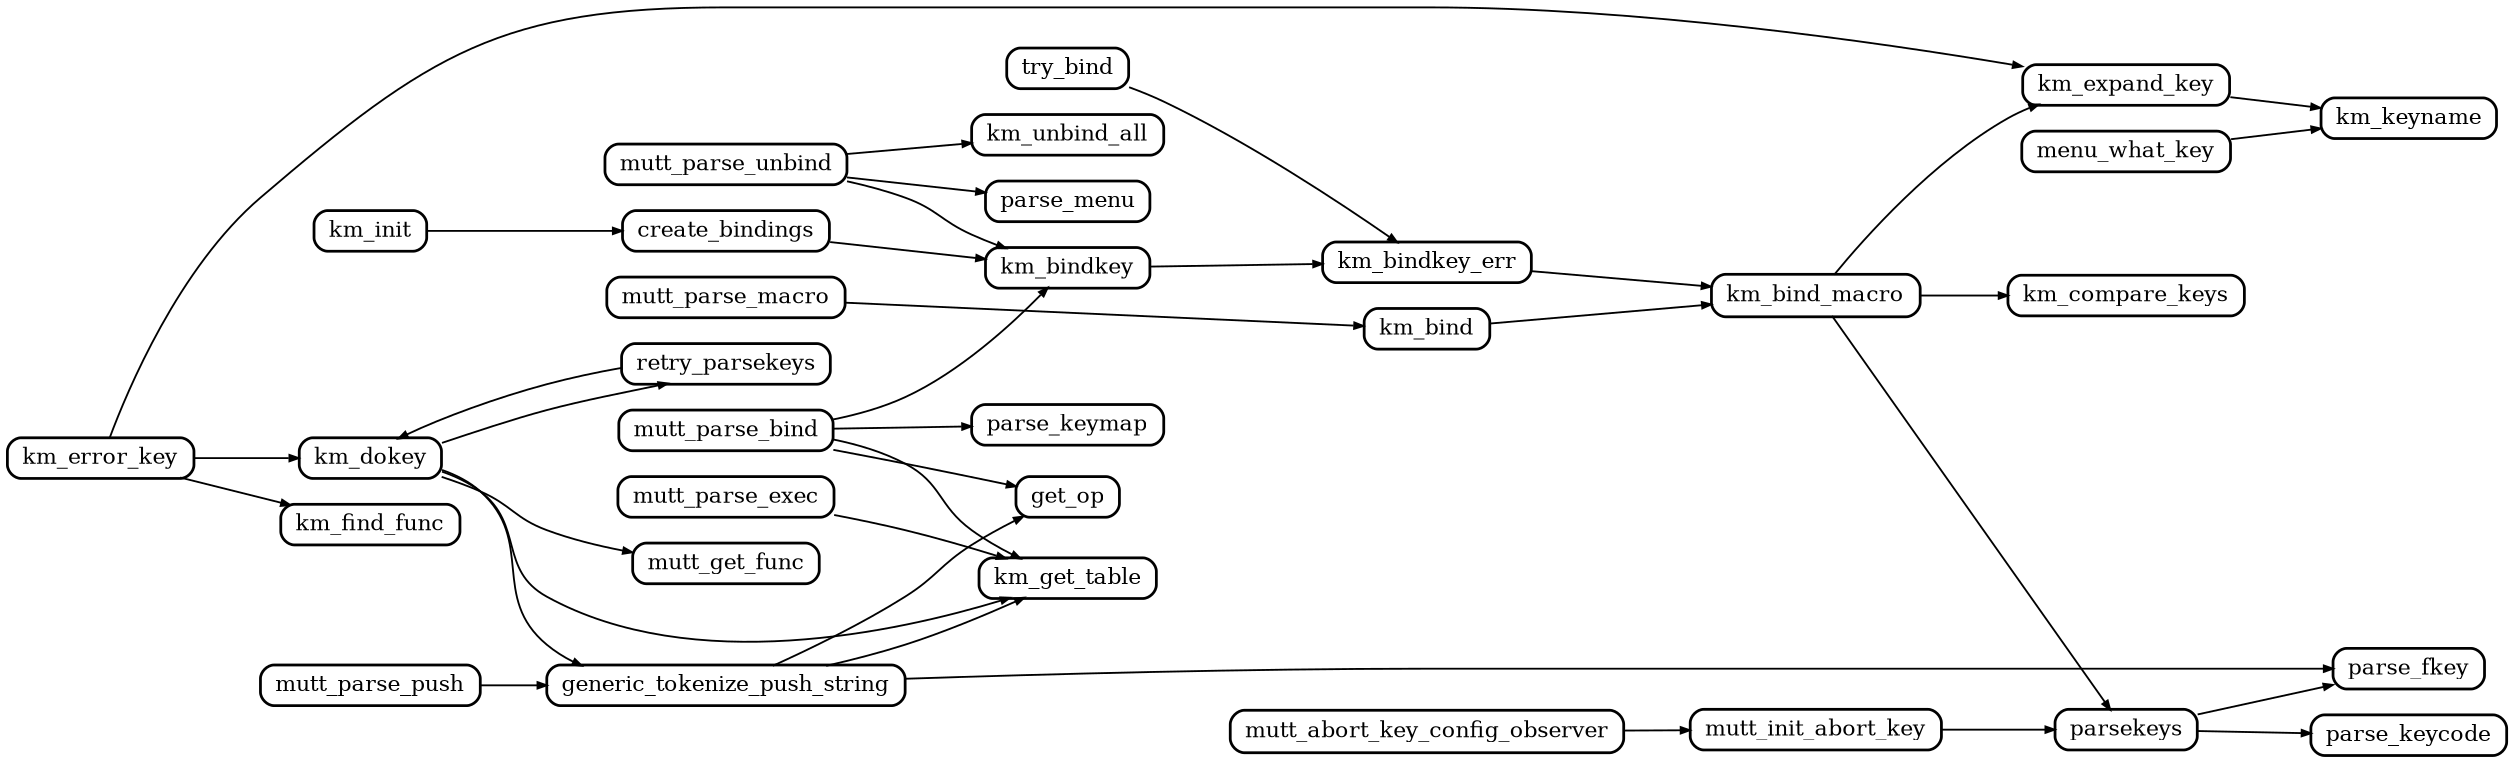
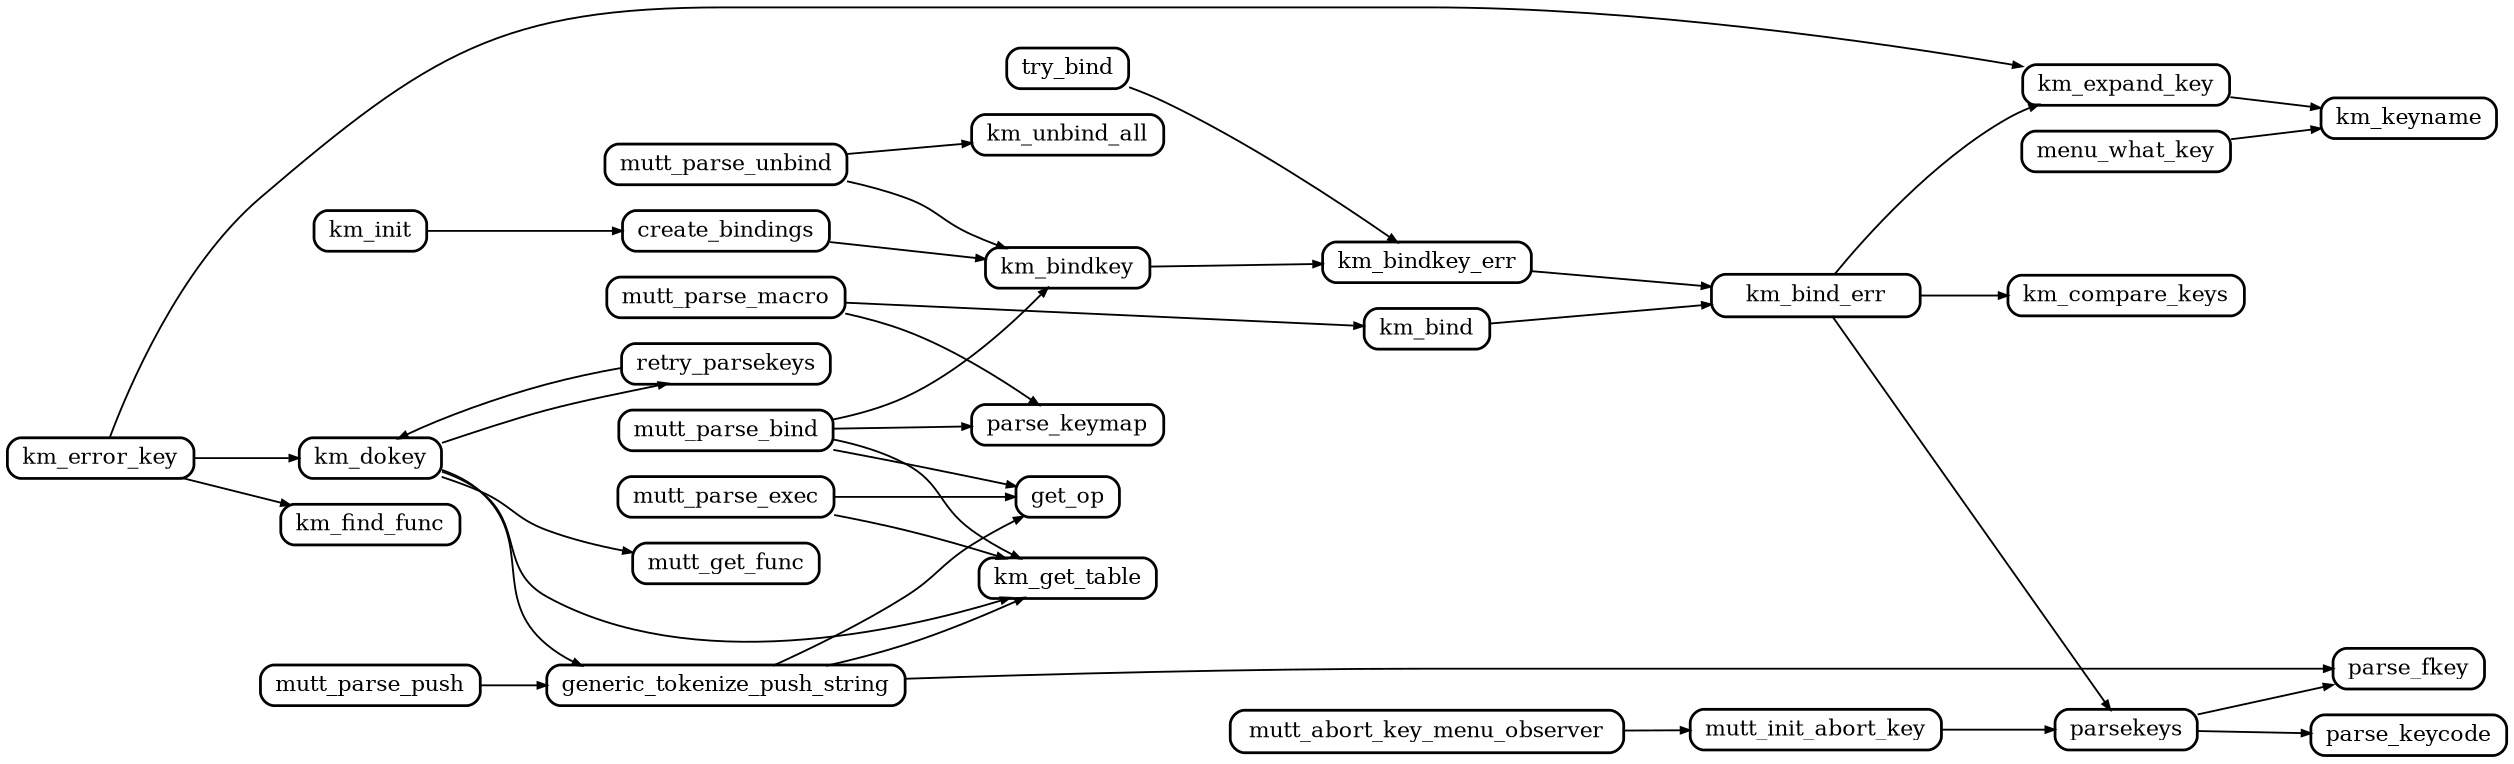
node "parse_menu": removed
node "km_bind_macro": label "km_bind_macro" -> "km_bind_err"
edge "mutt_parse_macro" -> "parse_keymap": added
edge "mutt_parse_exec" -> "get_op": added
node "mutt_abort_key_config_observer": label "mutt_abort_key_config_observer" -> "mutt_abort_key_menu_observer"
